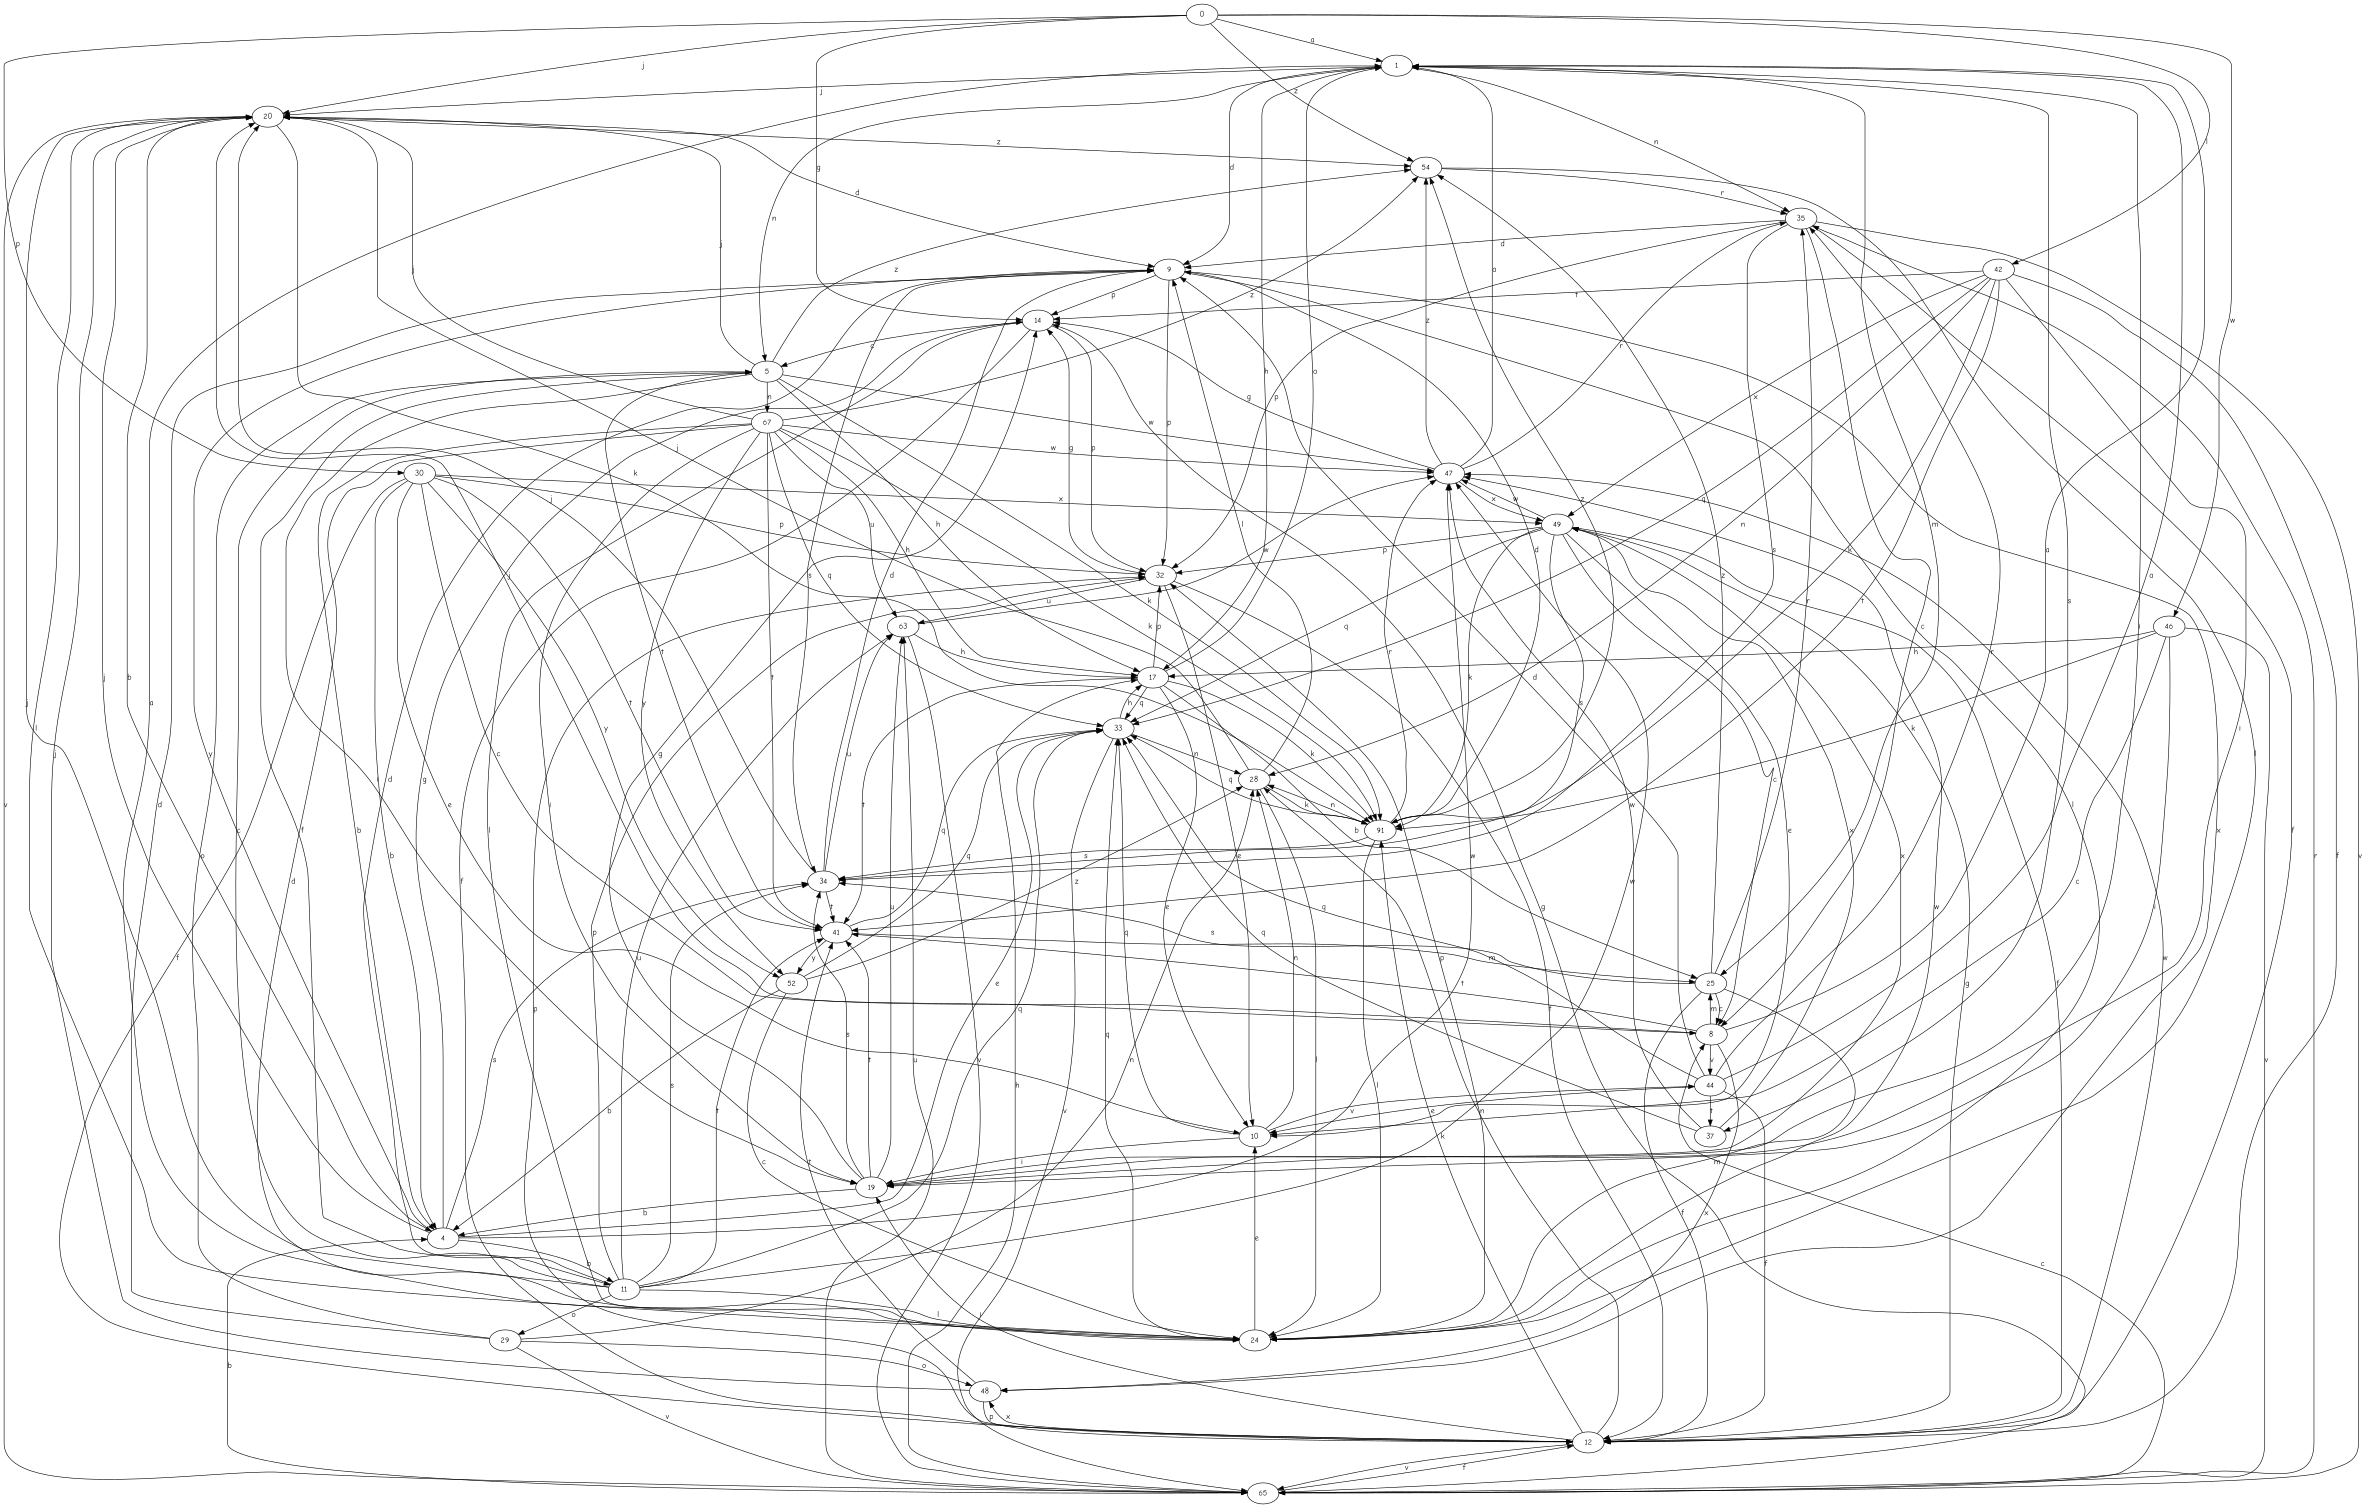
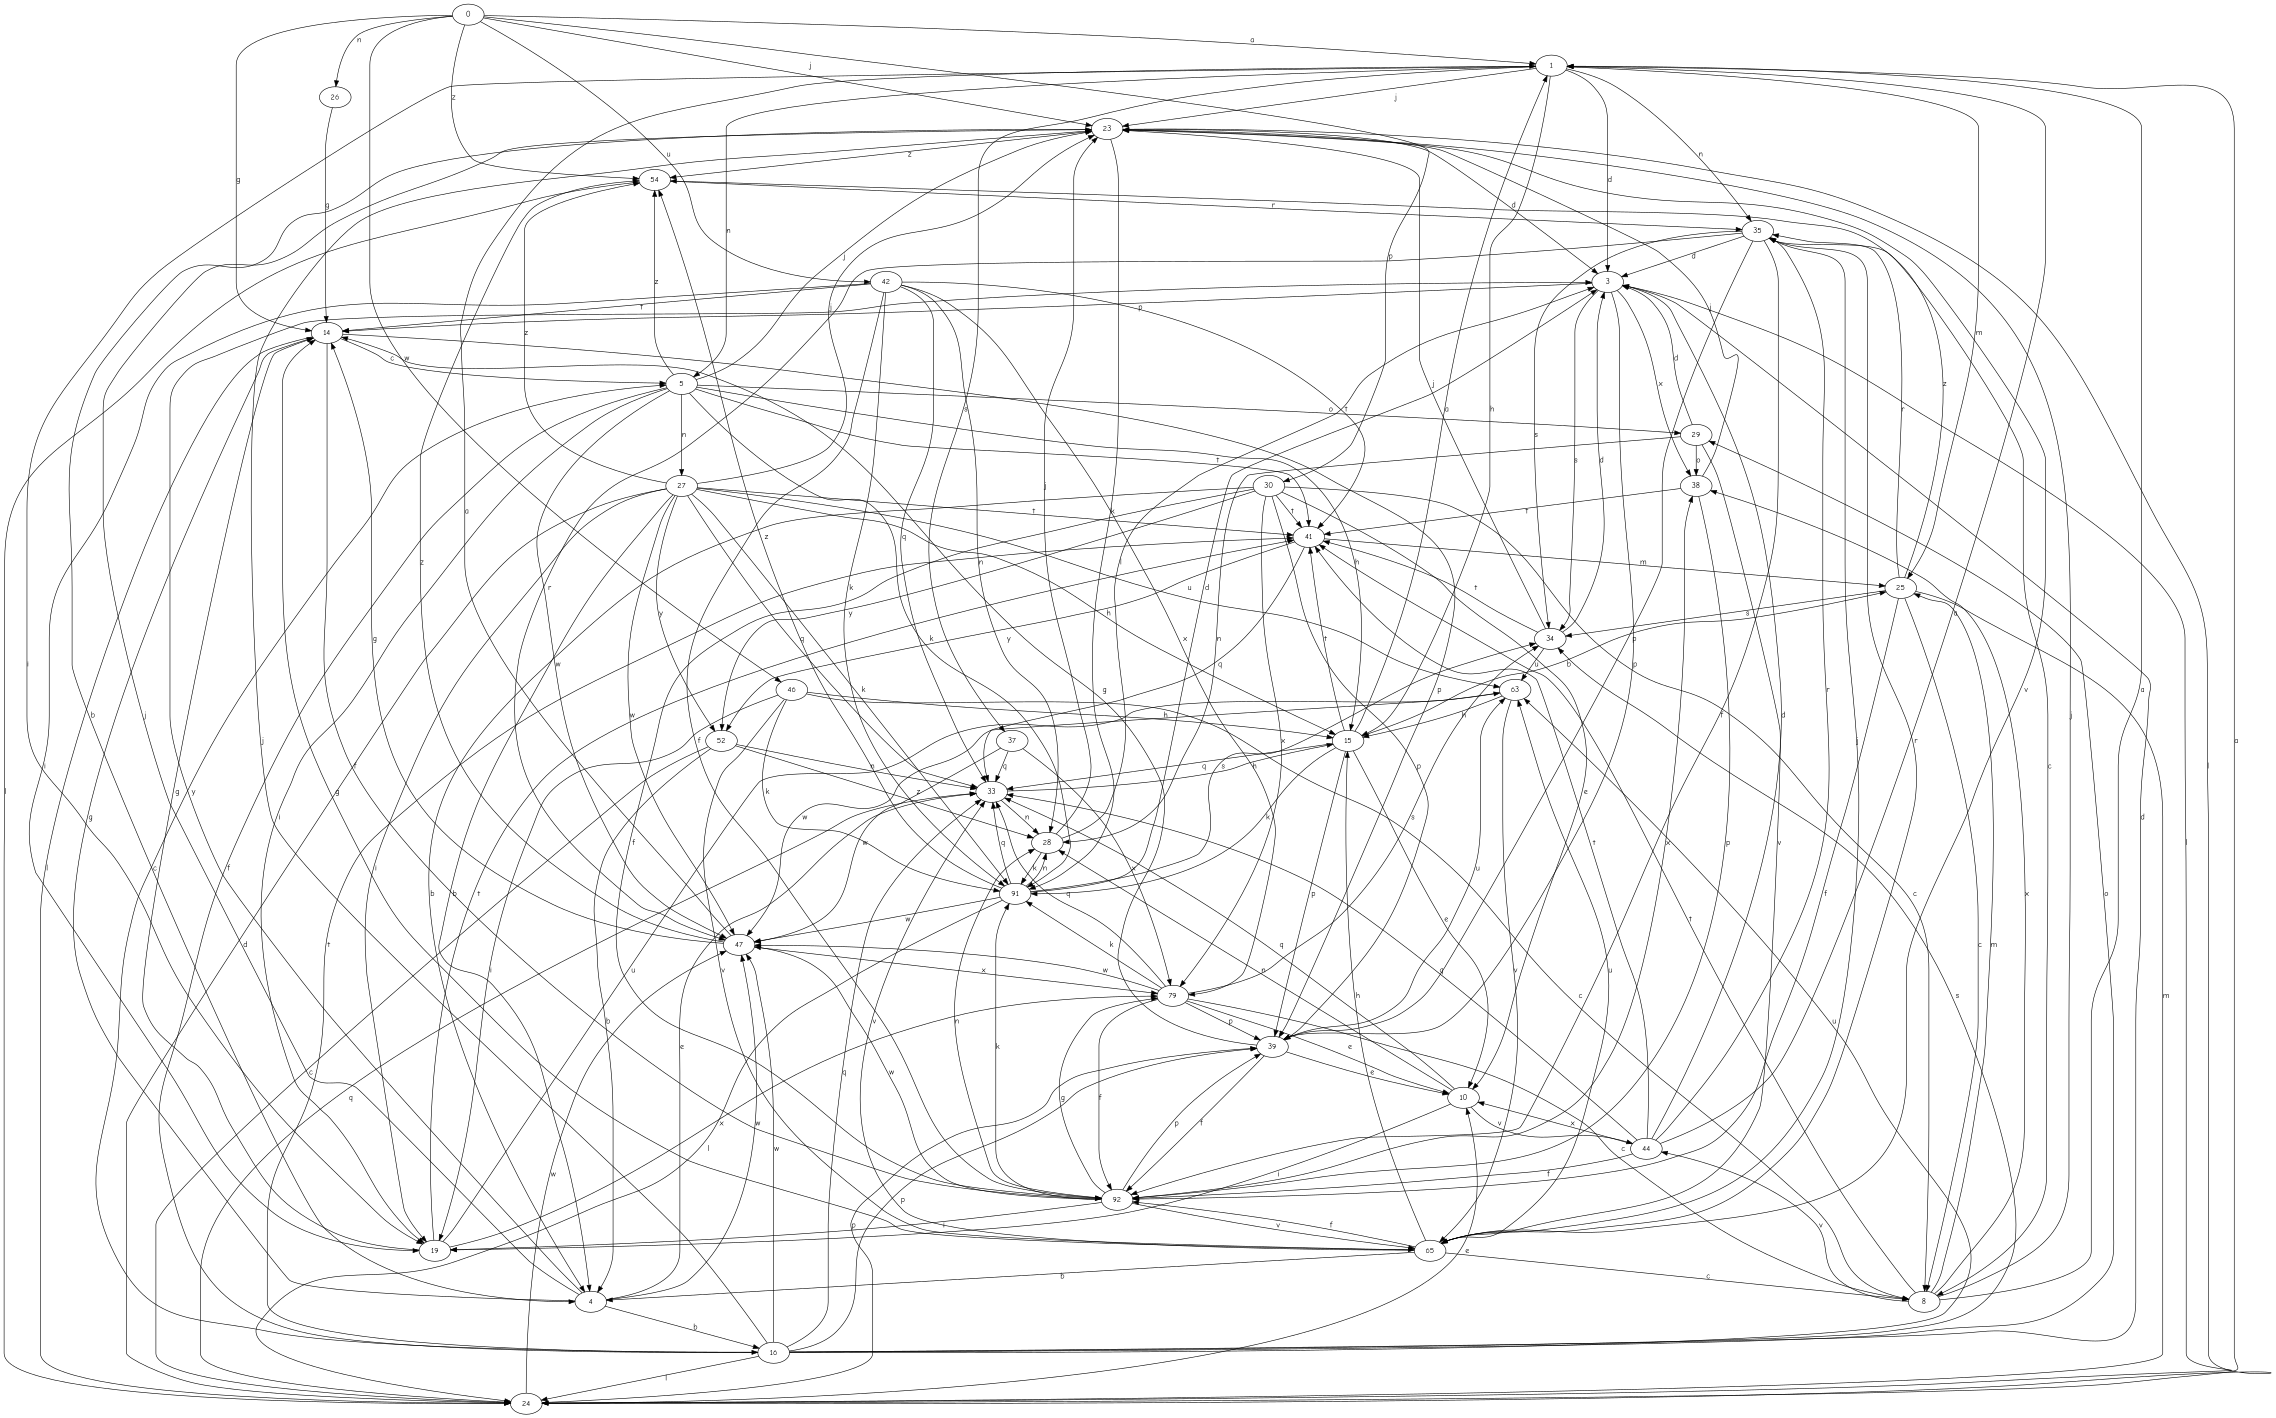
node "26": added
node "20": label "20" -> "23"
edge "0" -> "42": label "l" -> "u"
node "9": label "9" -> "3"
edge "47" -> "35": reversed
node "67": label "67" -> "27"
node "49": label "49" -> "79"
node "32": label "32" -> "39"
edge "91" -> "47": label "r" -> "w"
node "17": label "17" -> "15"
edge "29" -> "5": reversed
edge "52" -> "33": label "q" -> "n"
edge "35" -> "65": label "v" -> "j"
edge "4" -> "34": removed, label "s"
edge "19" -> "34": removed, label "s"
edge "46" -> "10": now "46" -> "8"
edge "28" -> "24": removed, label "l"
edge "44" -> "37": now "44" -> "41"
edge "44" -> "10": label "e" -> "x"
edge "19" -> "4": removed, label "b"
edge "33" -> "65": reversed
node "11": label "11" -> "16"
node "48": label "48" -> "38"
node "12": label "12" -> "92"
